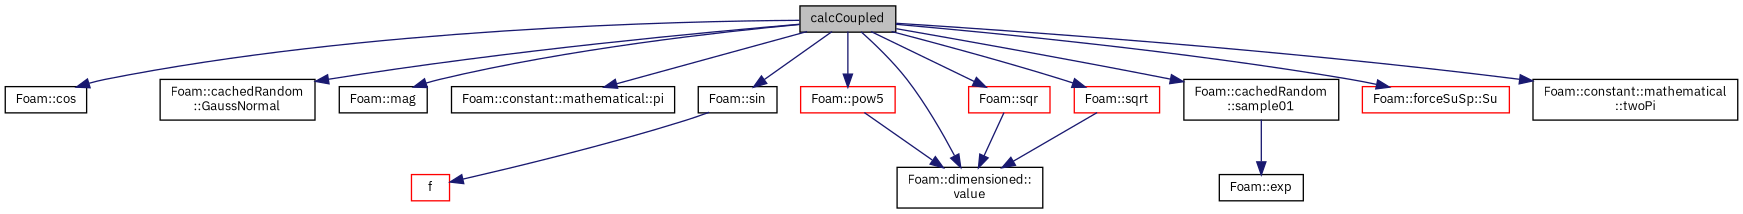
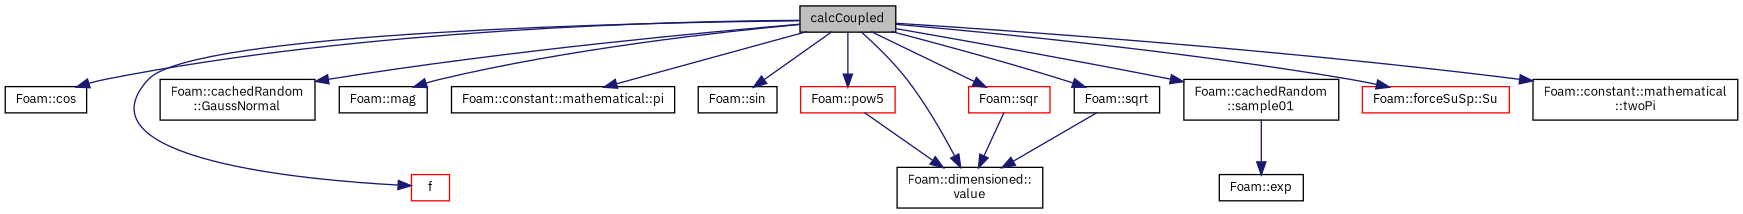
node "Foam::sqrt": color red -> black
edge "Foam::sin" -> "f": now "calcCoupled" -> "f"
